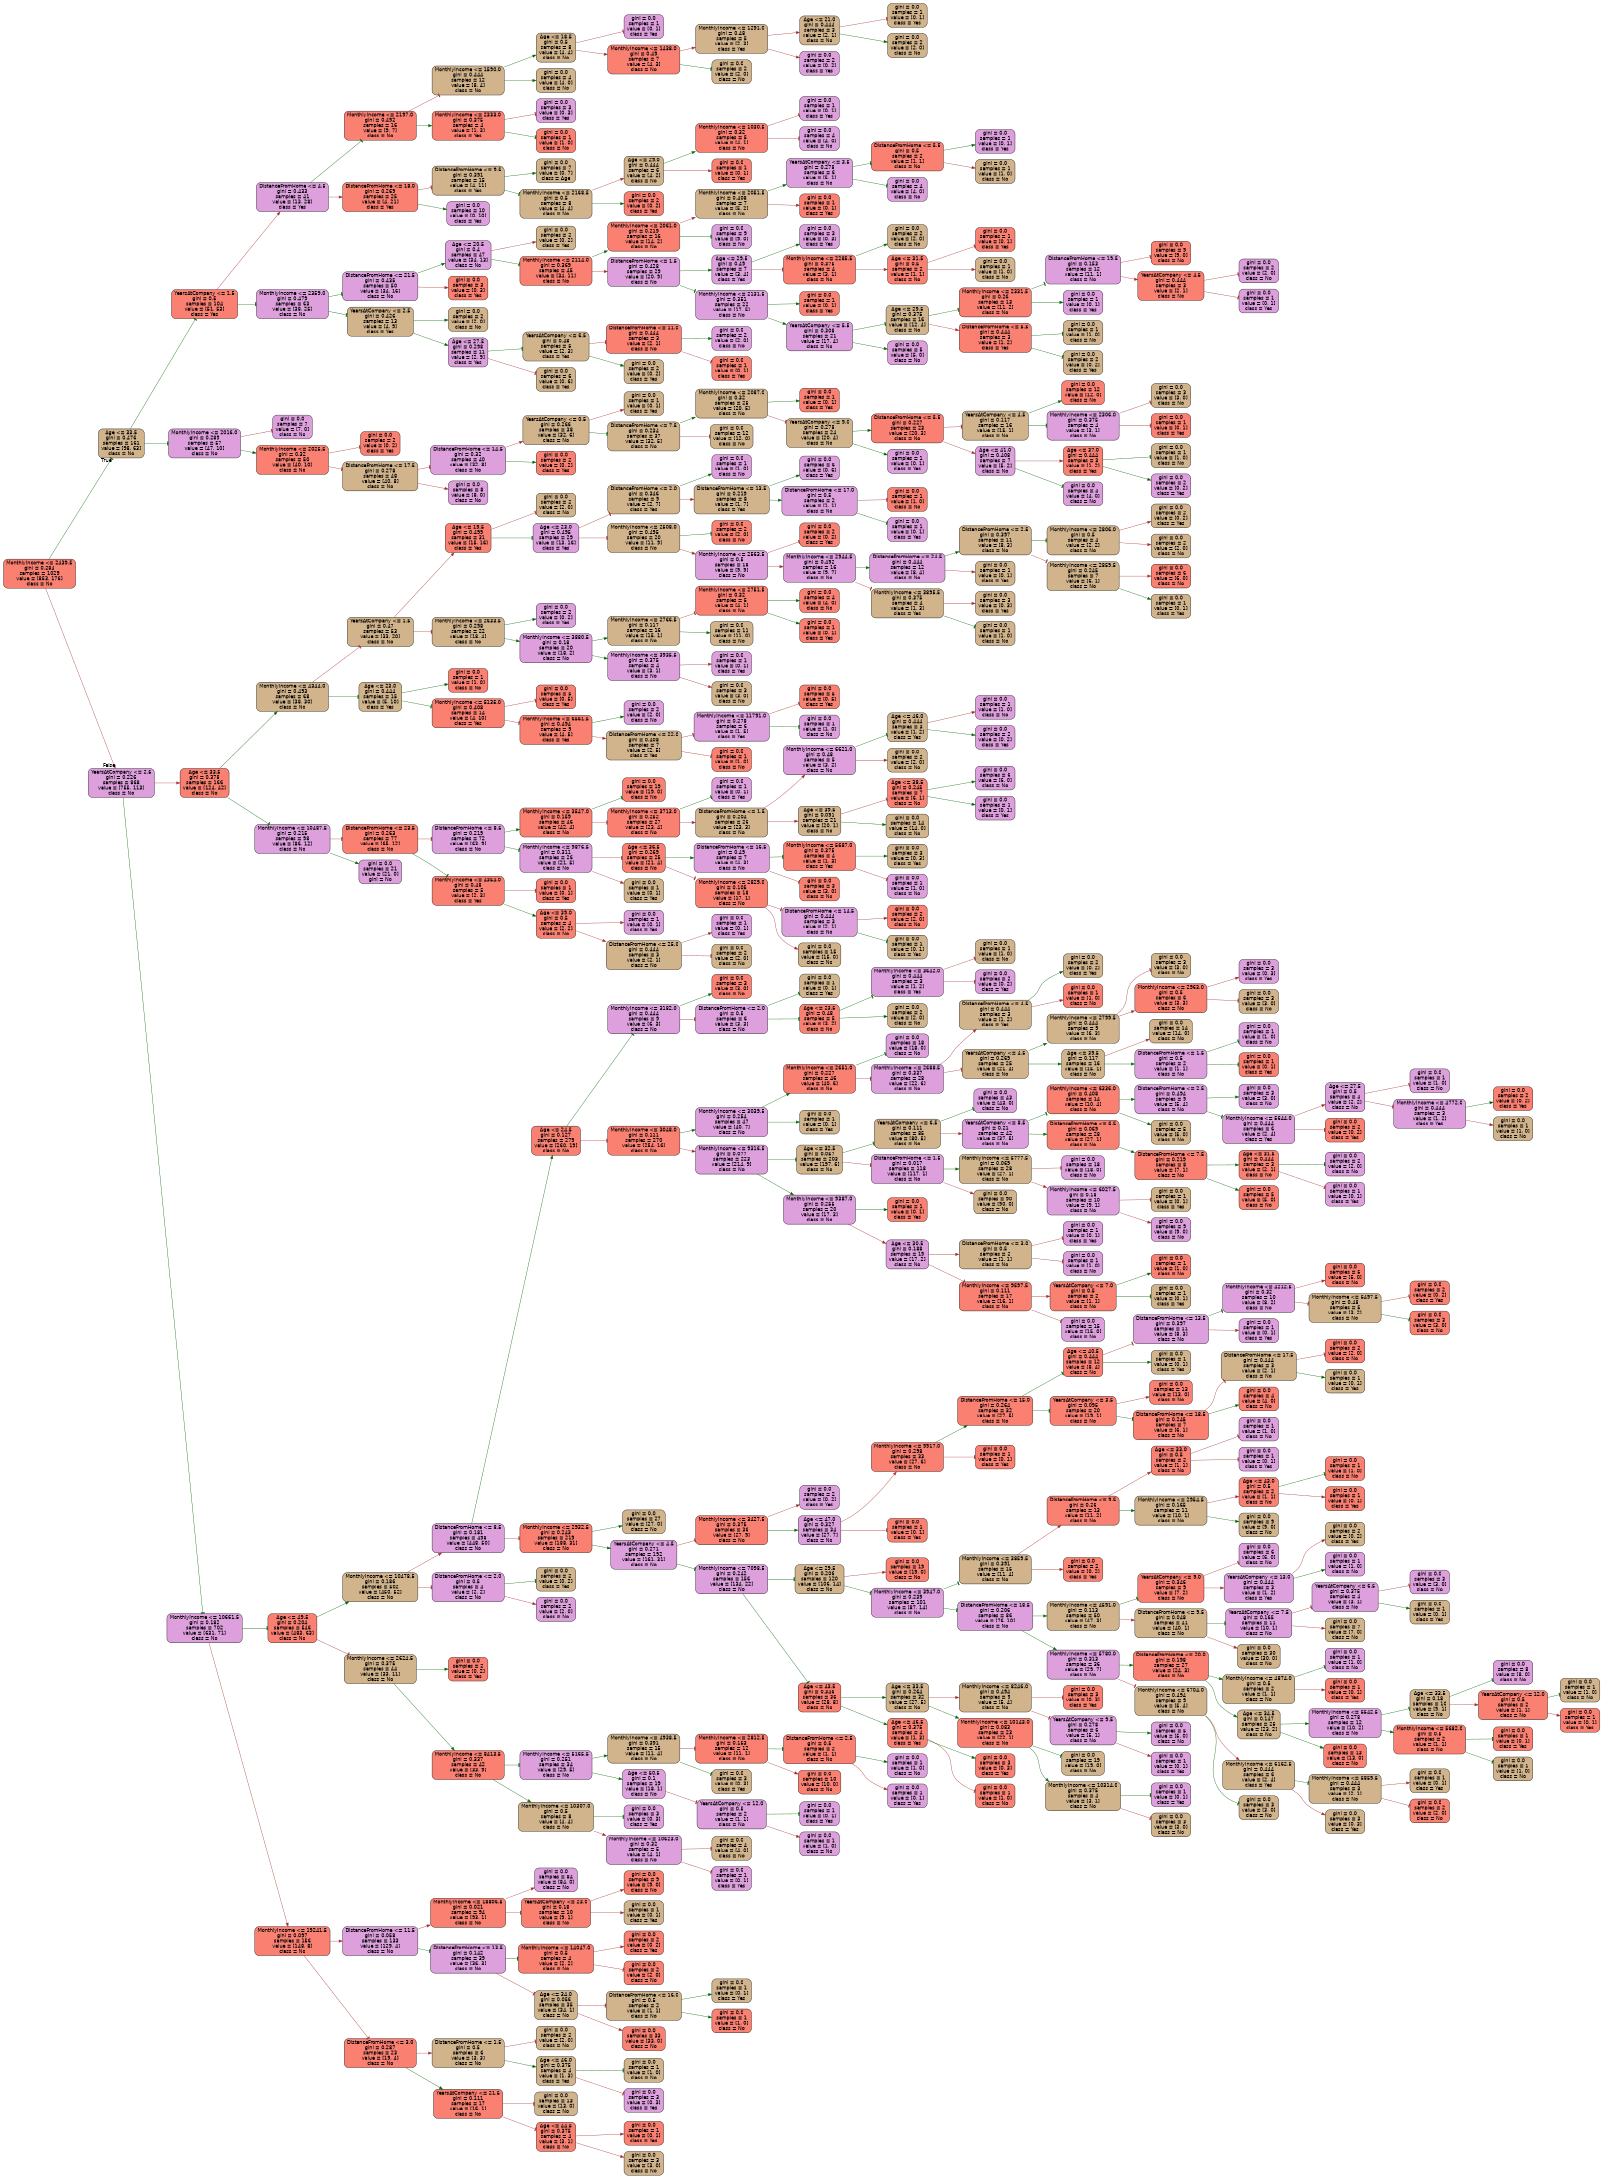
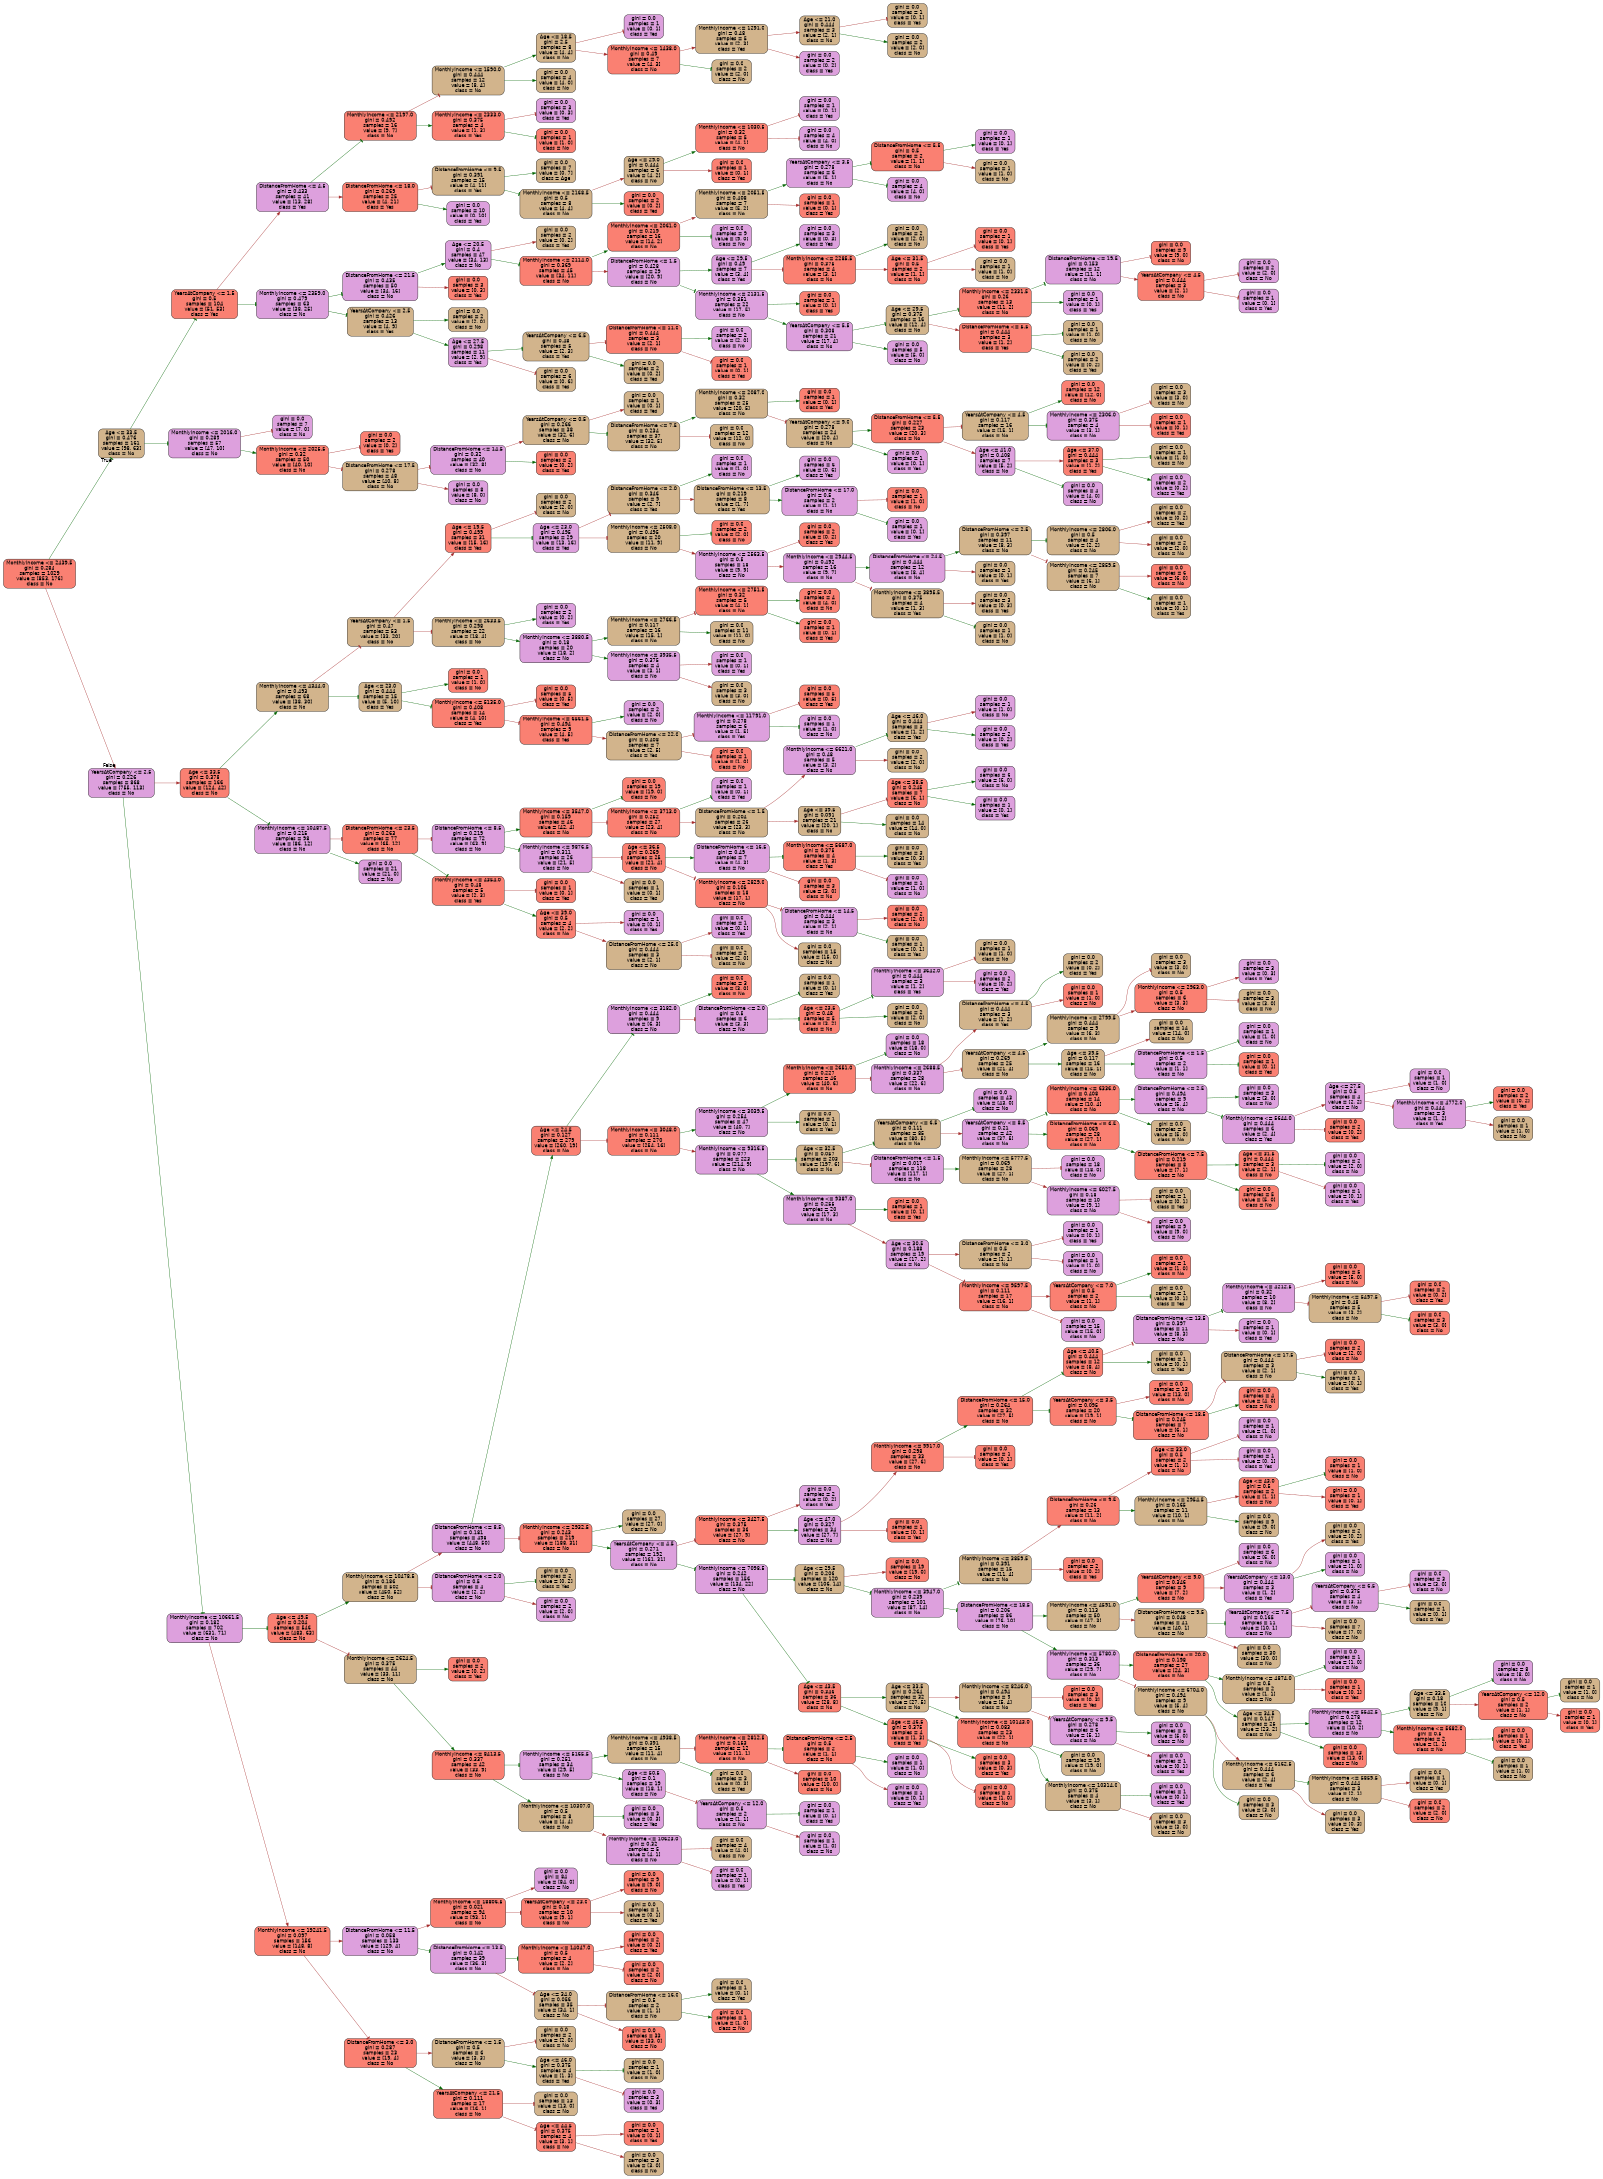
node "Age <= 18.5 gini = 0.5 samples = 8 value = [4, 4] class = No": label "Age <= 18.5 gini = 0.5 samples = 8 value = [4, 4] class = No" -> "Age <= 18.5 gini = 2.5 samples = 8 value = [4, 4] class = No"
node "gini = 0.0 samples = 21 value = [21, 0] gini = No": label "gini = 0.0 samples = 21 value = [21, 0] gini = No" -> "gini = 0.0 samples = 21 value = [21, 0] class = No"
node "gini = 0.0 samples = 90 value = [90, 0] class = No": removed
node "gini = 0.0 samples = 84 value = [84, 0] class = No": label "gini = 0.0 samples = 84 value = [84, 0] class = No" -> "gini = 0.0 gini = 84 value = [84, 0] class = No"
